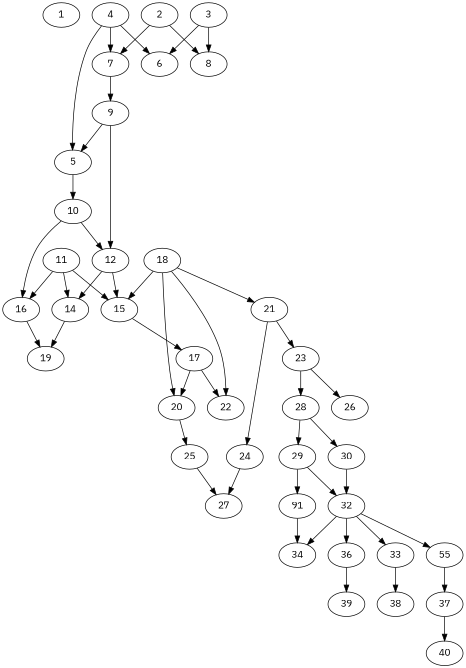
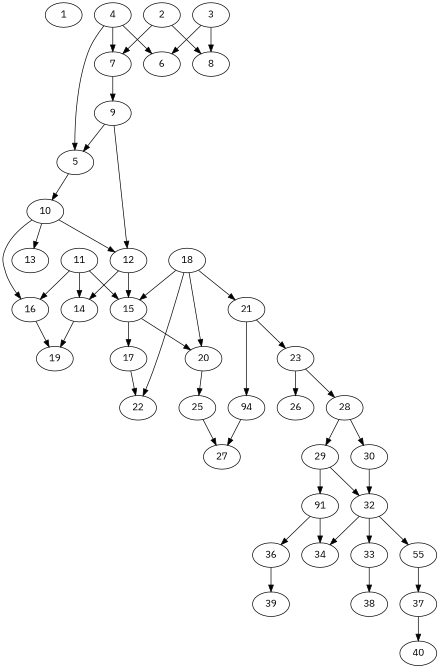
node "13": added
edge "17" -> "20": now "15" -> "20"
node "24": label "24" -> "94"
edge "32" -> "36": now "91" -> "36"
